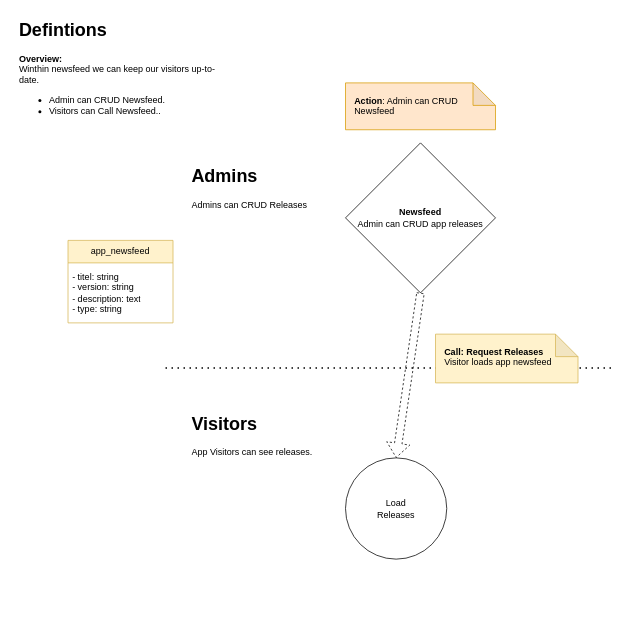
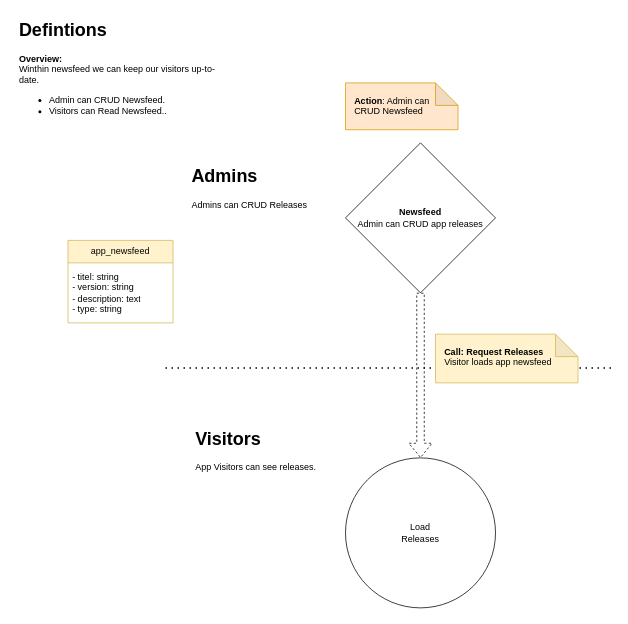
node "DefintionsOverview: Winthin newsfeed we can keep our visitors up-to-date. Admin can CRUD Newsfeed. Visitors can Call Newsfeed..": label "DefintionsOverview: Winthin newsfeed we can keep our visitors up-to-date. Admin can CRUD Newsfeed. Visitors can Call Newsfeed.." -> "DefintionsOverview: Winthin newsfeed we can keep our visitors up-to-date. Admin can CRUD Newsfeed. Visitors can Read Newsfeed.."
node "Action: Admin can CRUD Newsfeed": size 150x47 -> 113x47
node "VisitorsApp Visitors can see releases.": moved (259, 454) -> (263, 469)
node "Load Releases": size 101x101 -> 150x150
